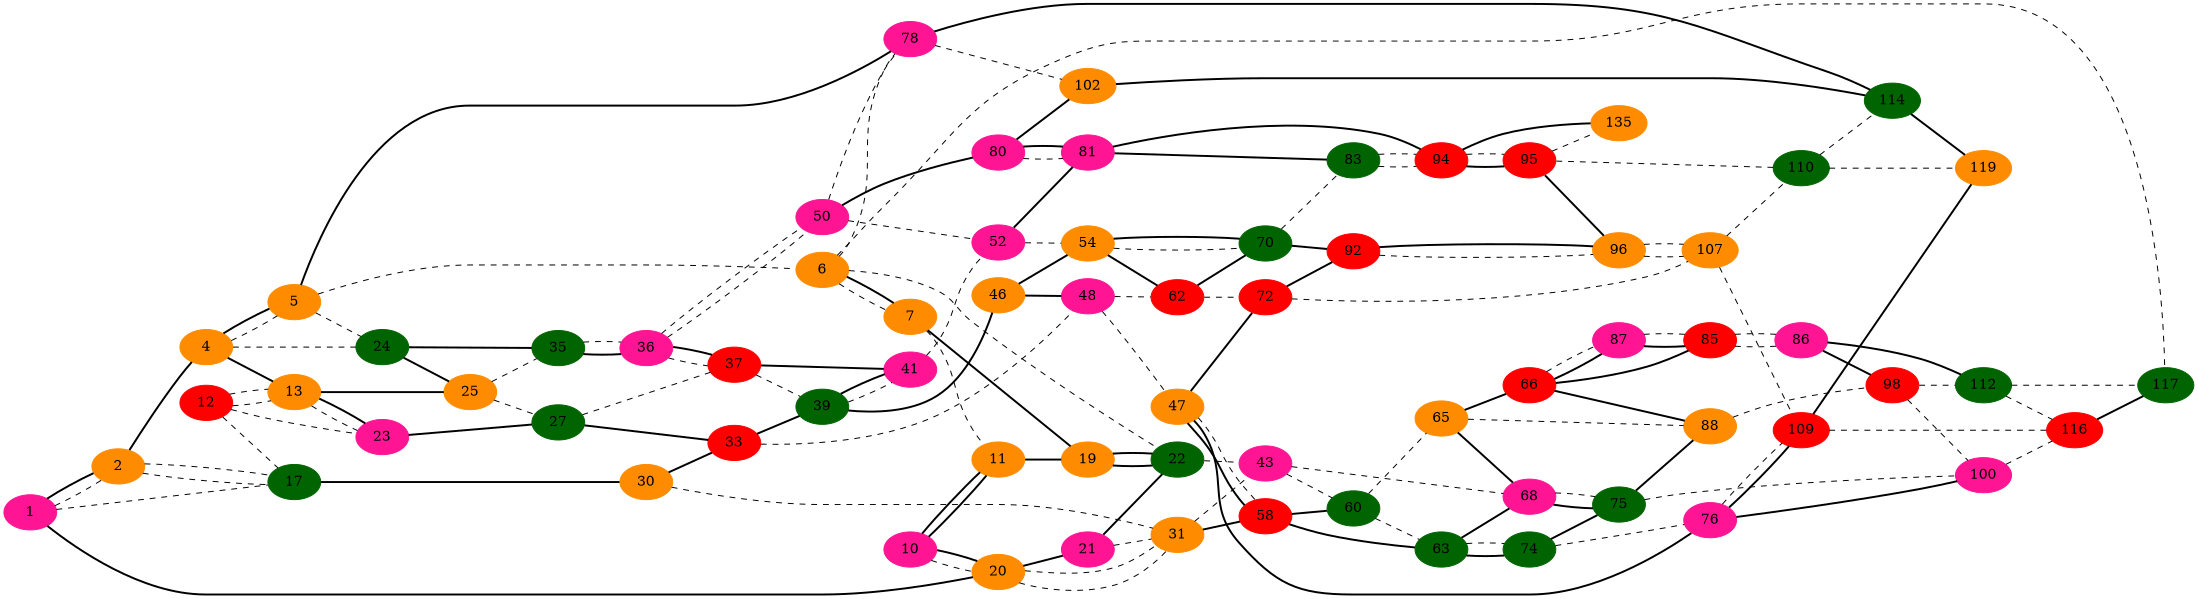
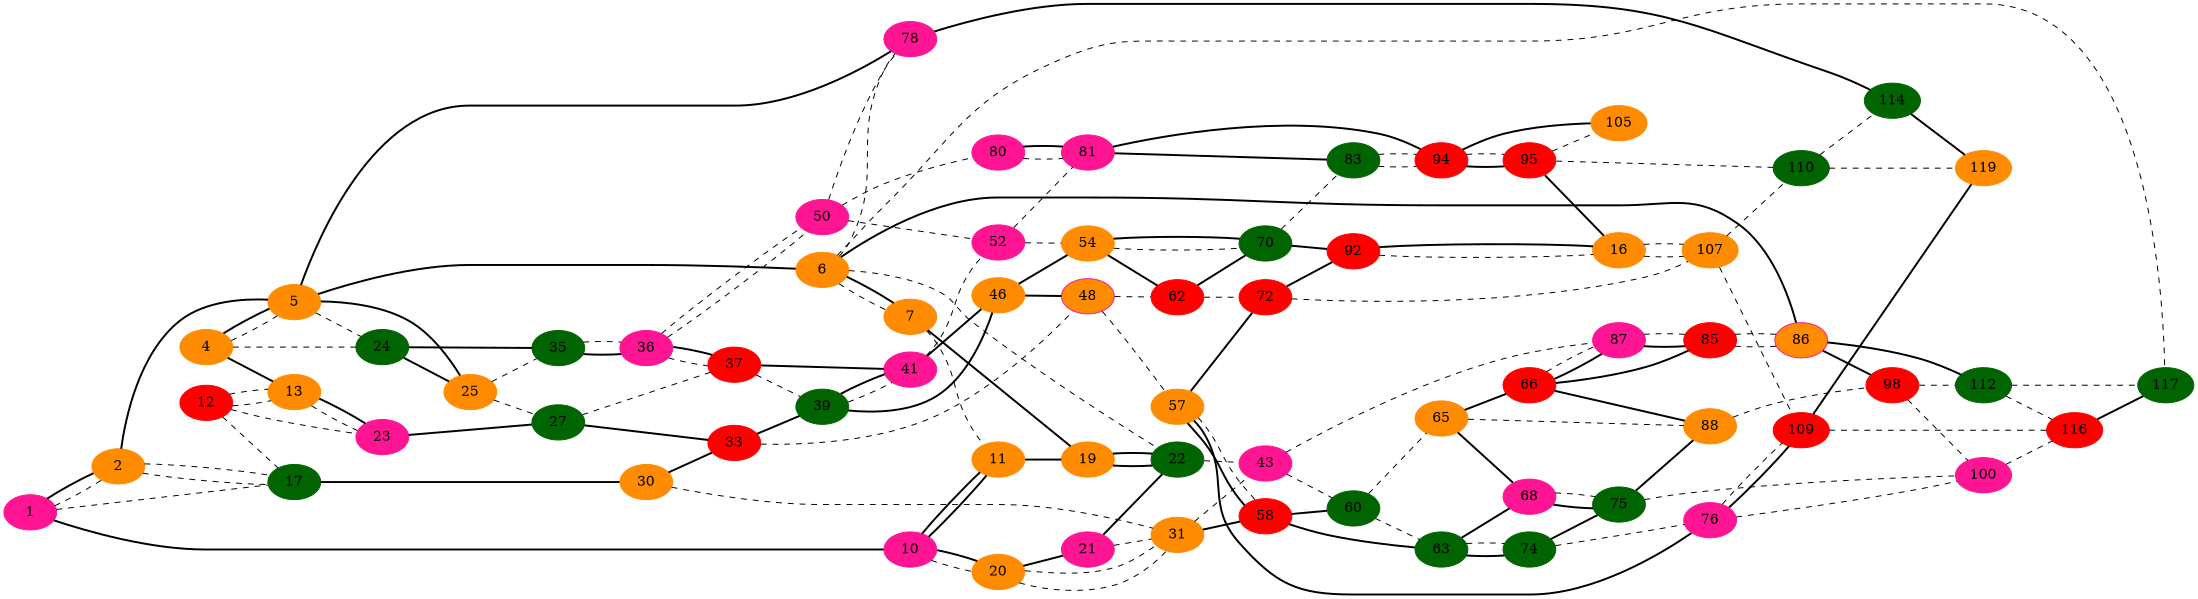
node "102": removed
node "135": label "135" -> "105"
edge "80" -- "50": style bold -> dashed
edge "81" -- "52": style bold -> dashed
edge "6" -- "86": added
node "96": label "96" -> "16"
edge "6" -- "5": style dashed -> bold
node "48": fillcolor deeppink -> darkorange
edge "46" -- "41": added
node "86": fillcolor deeppink -> darkorange
edge "13" -- "25": now "5" -- "25"
edge "4" -- "2": now "5" -- "2"
node "47": label "47" -> "57"
edge "43" -- "68": now "43" -- "87"
edge "100" -- "76": style bold -> dashed
edge "1" -- "20": now "1" -- "10"
